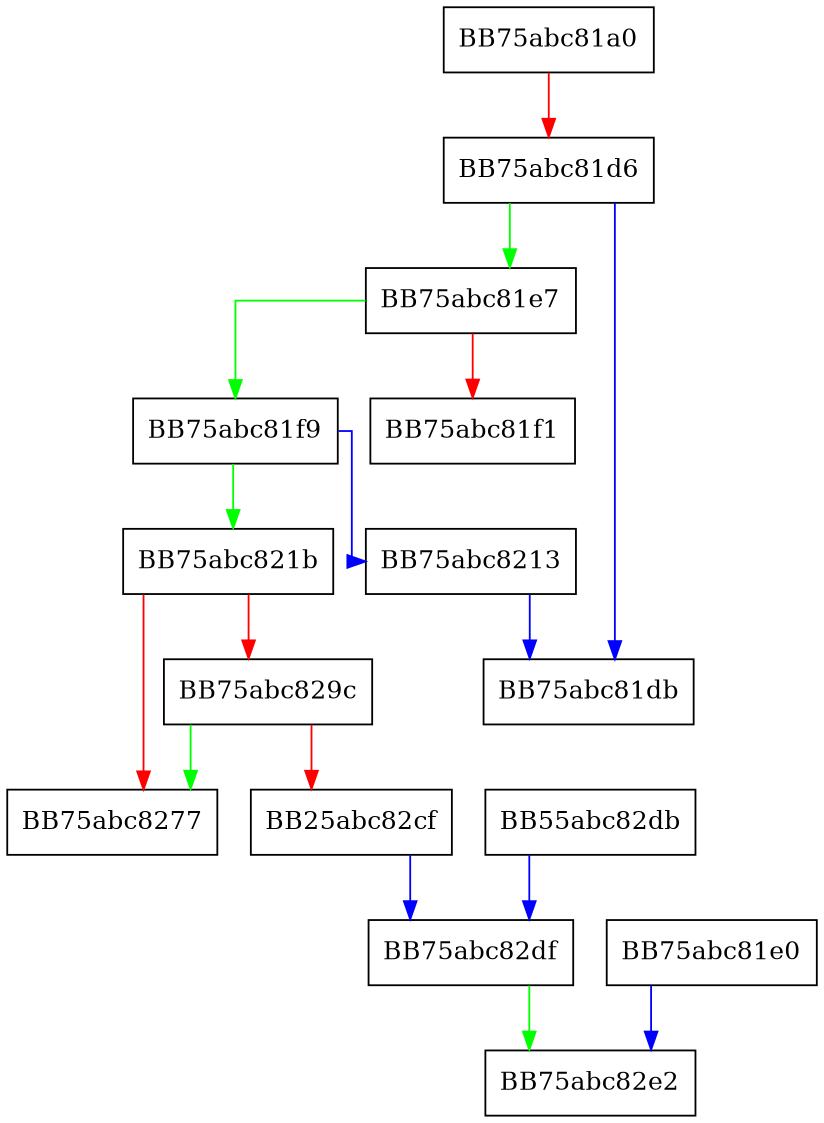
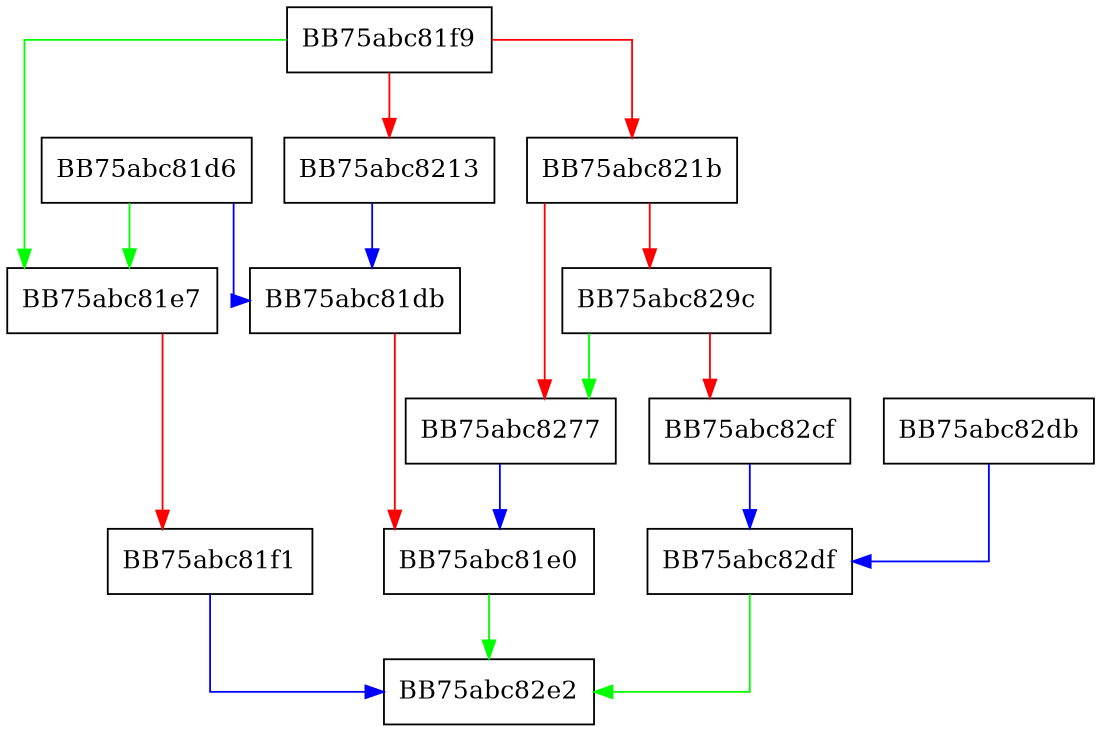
node "BB75abc81a0": removed
edge "BB75abc81e7" -> "BB75abc81f9": reversed
edge "BB75abc81db" -> "BB75abc81e0": added
edge "BB75abc81f9" -> "BB75abc821b": color green -> red
edge "BB75abc8277" -> "BB75abc81e0": added
edge "BB75abc81f9" -> "BB75abc8213": color blue -> red
edge "BB75abc81f1" -> "BB75abc82e2": added
node "BB25abc82cf": label "BB25abc82cf" -> "BB75abc82cf"
node "BB55abc82db": label "BB55abc82db" -> "BB75abc82db"
edge "BB75abc81e0" -> "BB75abc82e2": color blue -> green
